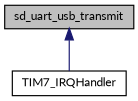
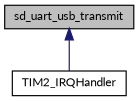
node "TIM7_IRQHandler": label "TIM7_IRQHandler" -> "TIM2_IRQHandler"
